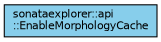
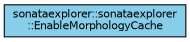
node "sonataexplorer::api ::EnableMorphologyCache": label "sonataexplorer::api ::EnableMorphologyCache" -> "sonataexplorer::sonataexplorer ::EnableMorphologyCache"
